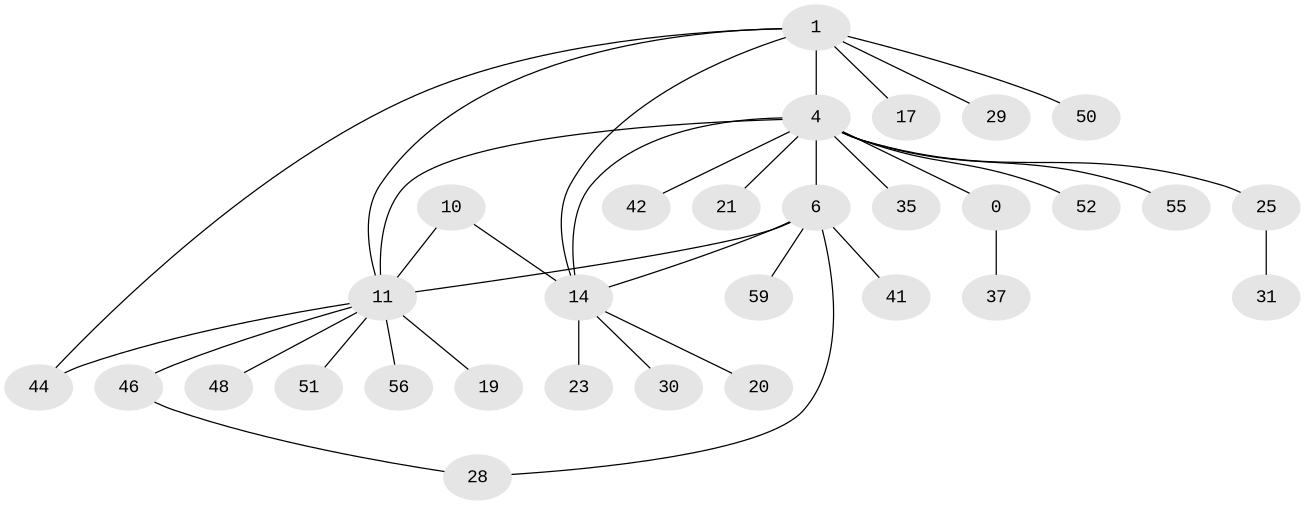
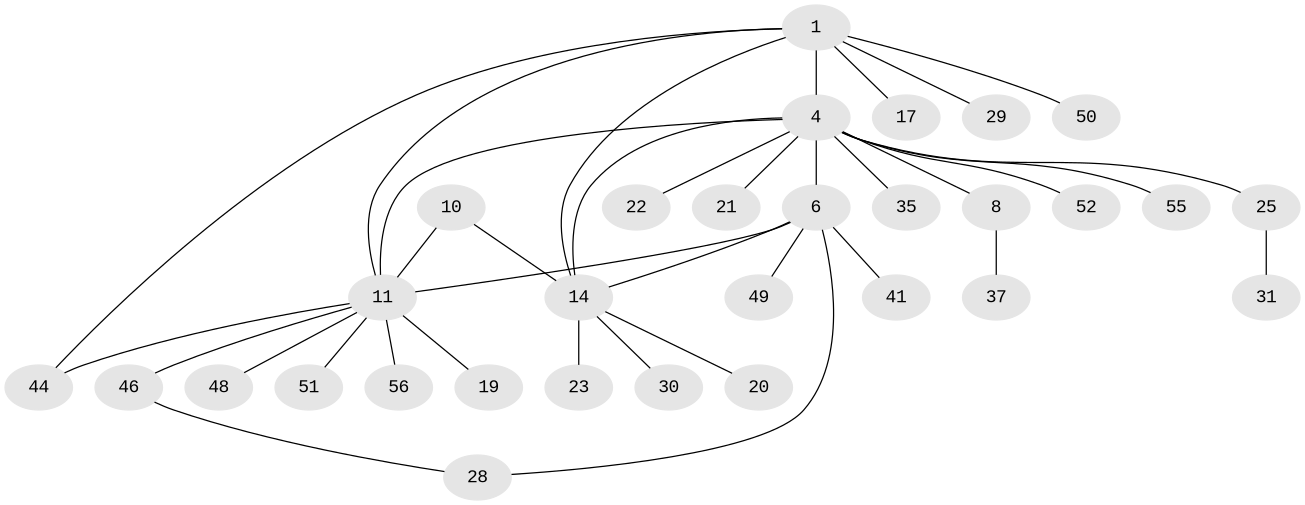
node "42": label "42" -> "22"
node "0": label "0" -> "8"
node "59": label "59" -> "49"
